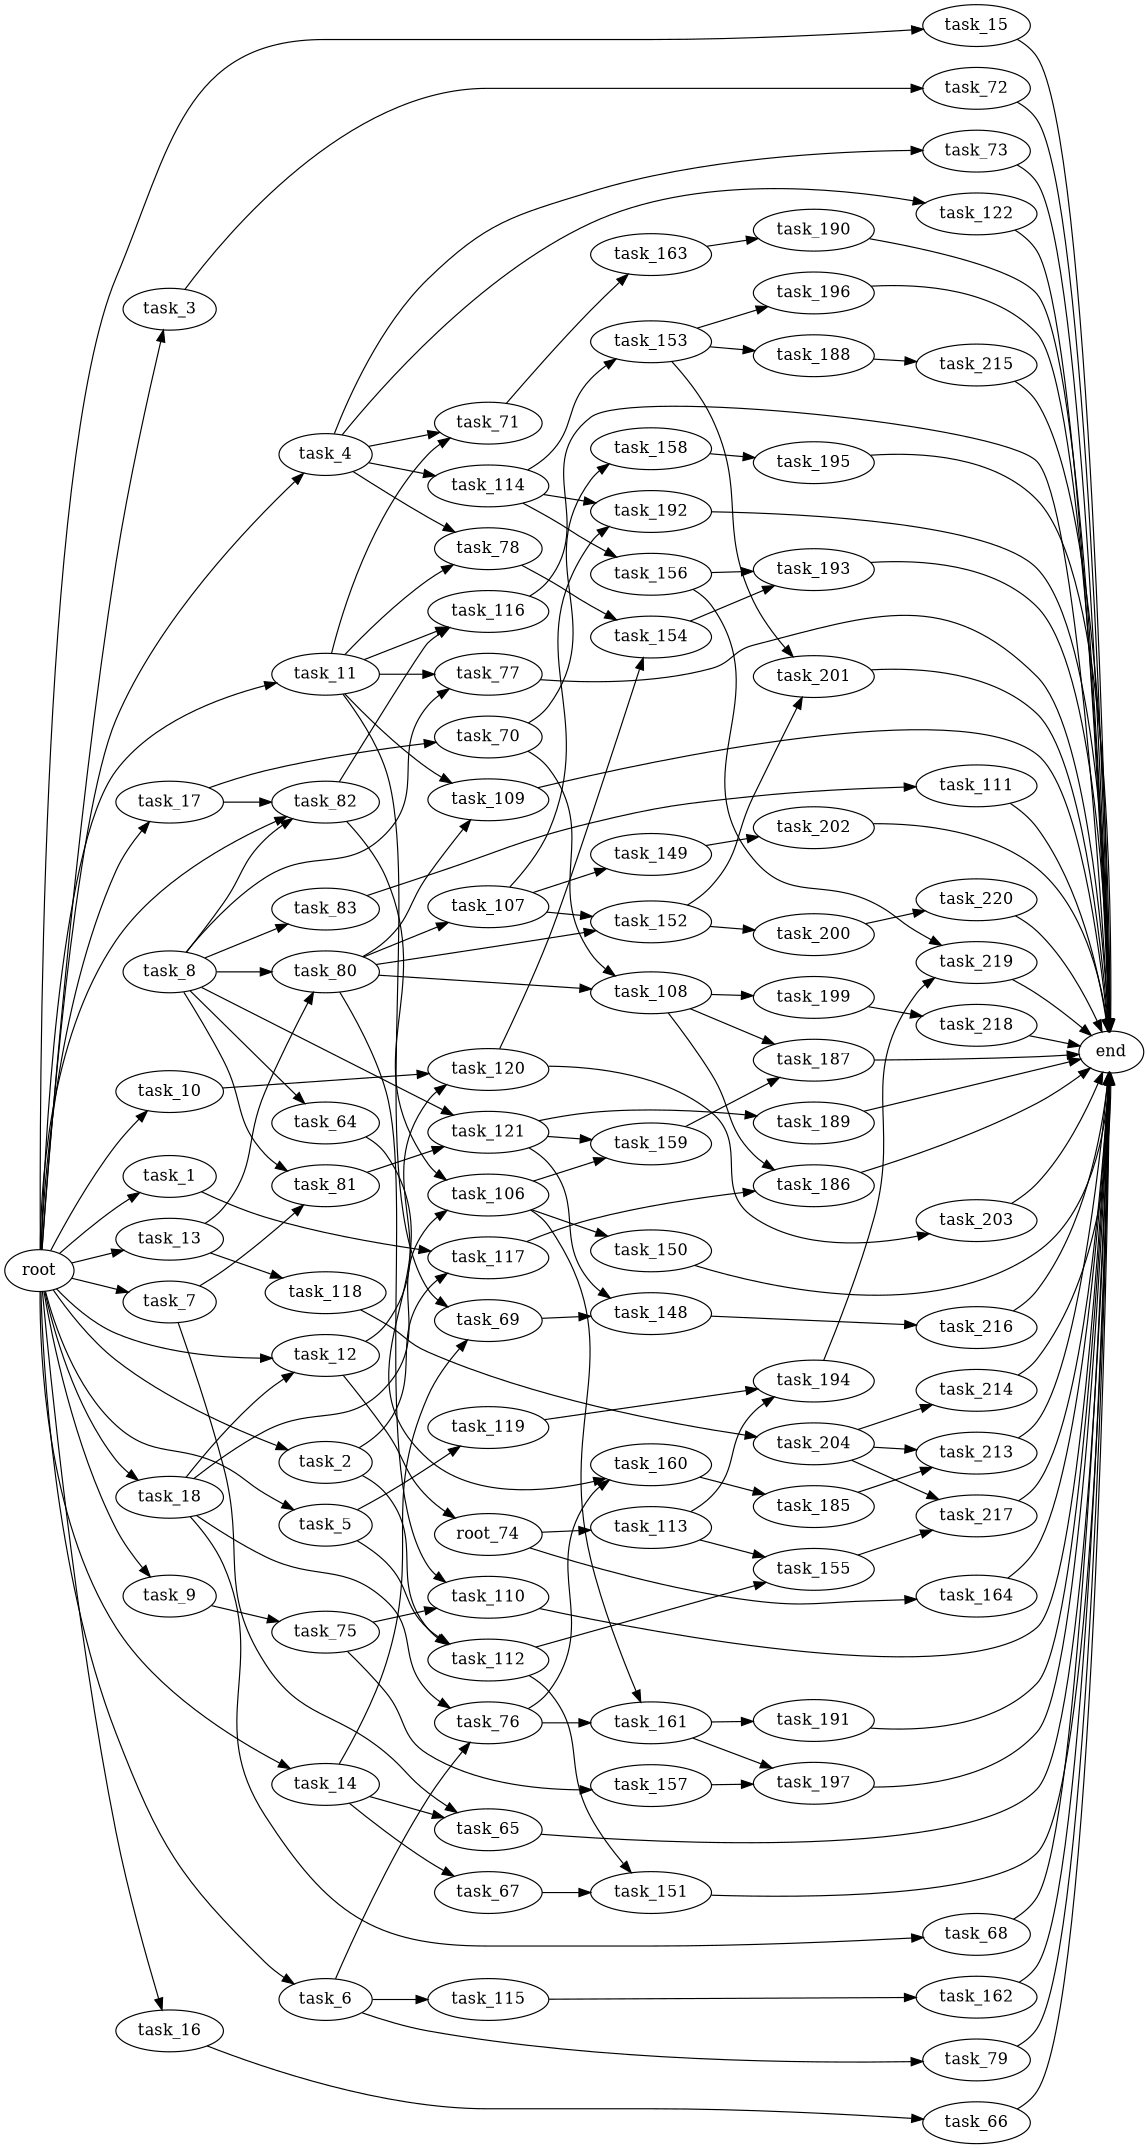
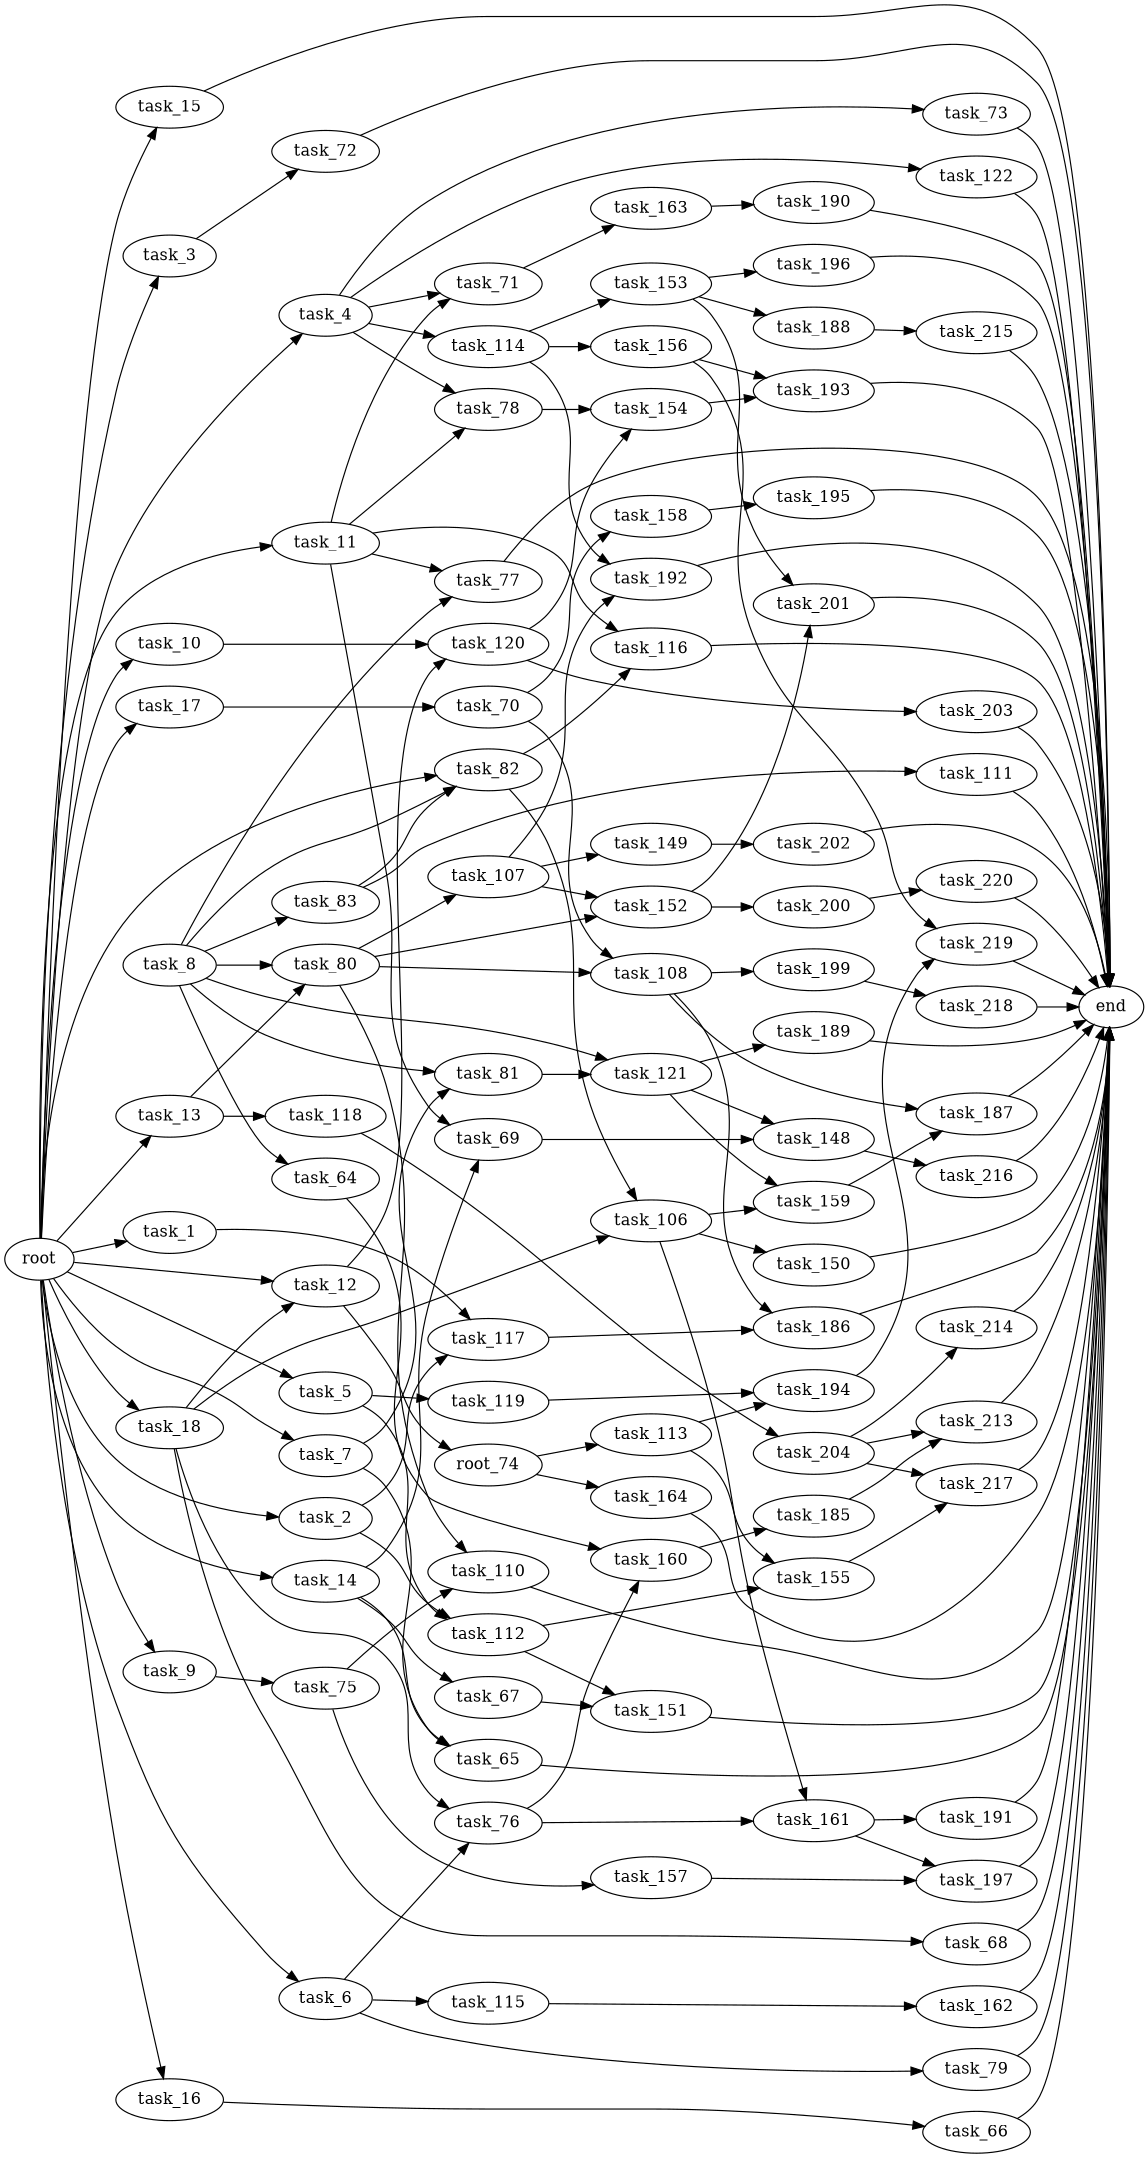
node "task_109": removed
edge "task_17" -> "task_82": now "task_83" -> "task_82"
